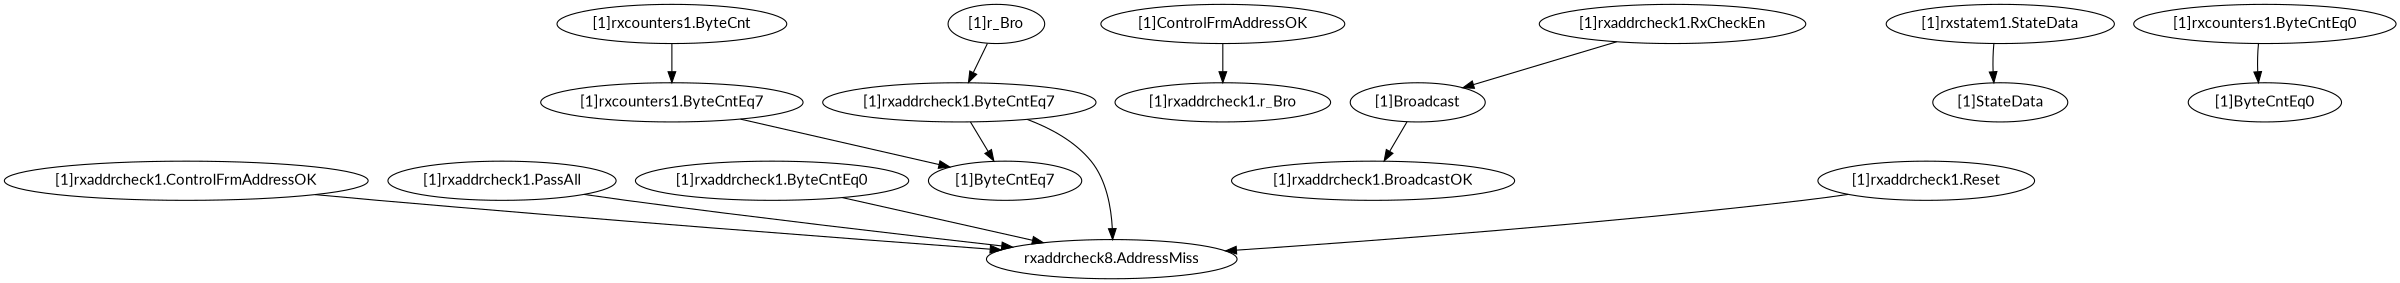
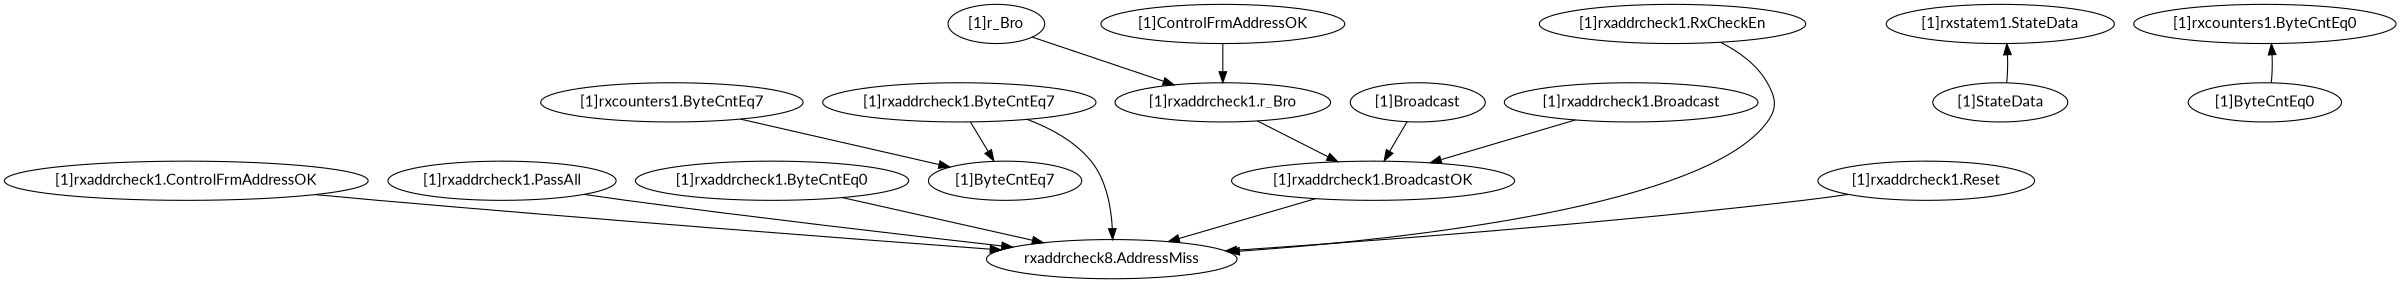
node "[1]rxcounters1.ByteCnt": removed
edge "[1]r_Bro" -> "[1]rxaddrcheck1.ByteCntEq7": now "[1]r_Bro" -> "[1]rxaddrcheck1.r_Bro"
edge "[1]rxstatem1.StateData" -> "[1]StateData": reversed
edge "[1]rxcounters1.ByteCntEq0" -> "[1]ByteCntEq0": reversed
edge "[1]rxaddrcheck1.RxCheckEn" -> "[1]Broadcast": now "[1]rxaddrcheck1.RxCheckEn" -> "rxaddrcheck8.AddressMiss"
node "[1]rxaddrcheck1.Broadcast": added
edge "[1]rxaddrcheck1.r_Bro" -> "[1]rxaddrcheck1.BroadcastOK": added
edge "[1]rxaddrcheck1.BroadcastOK" -> "rxaddrcheck8.AddressMiss": added
